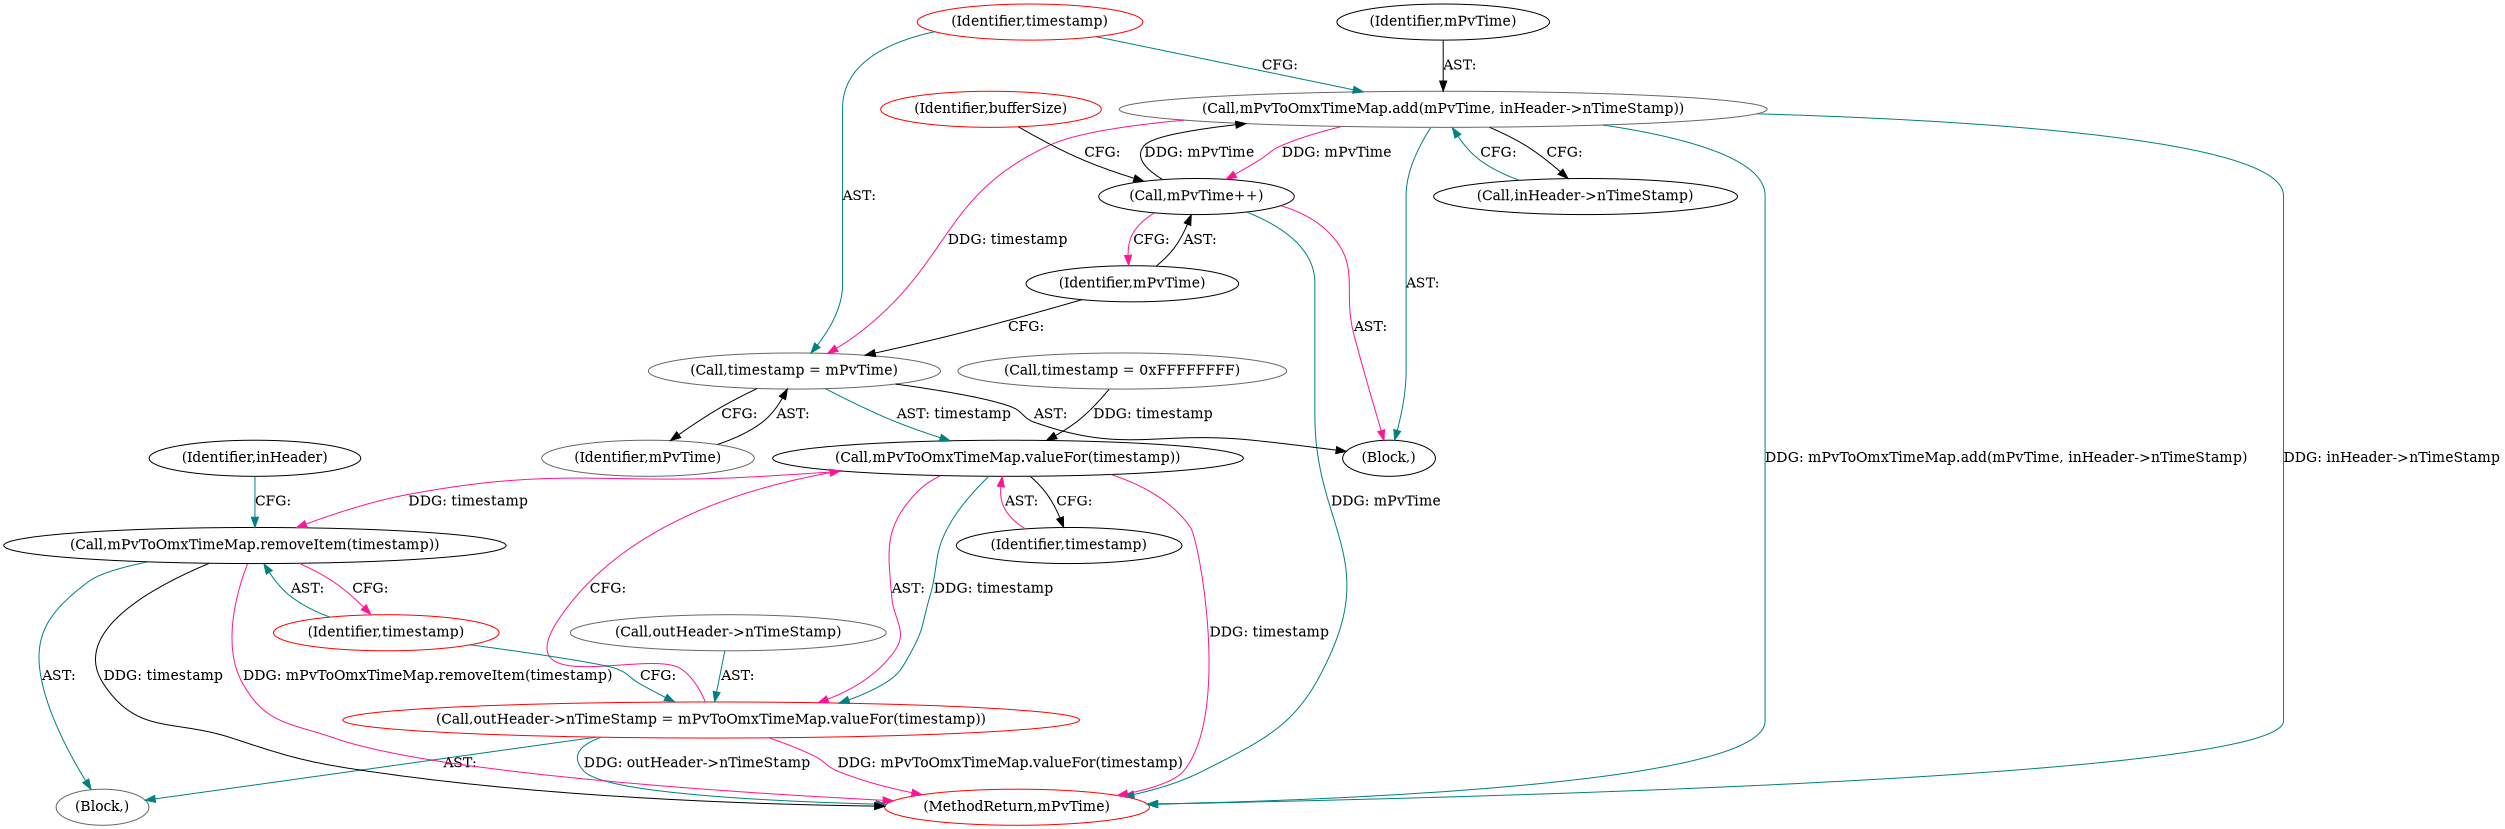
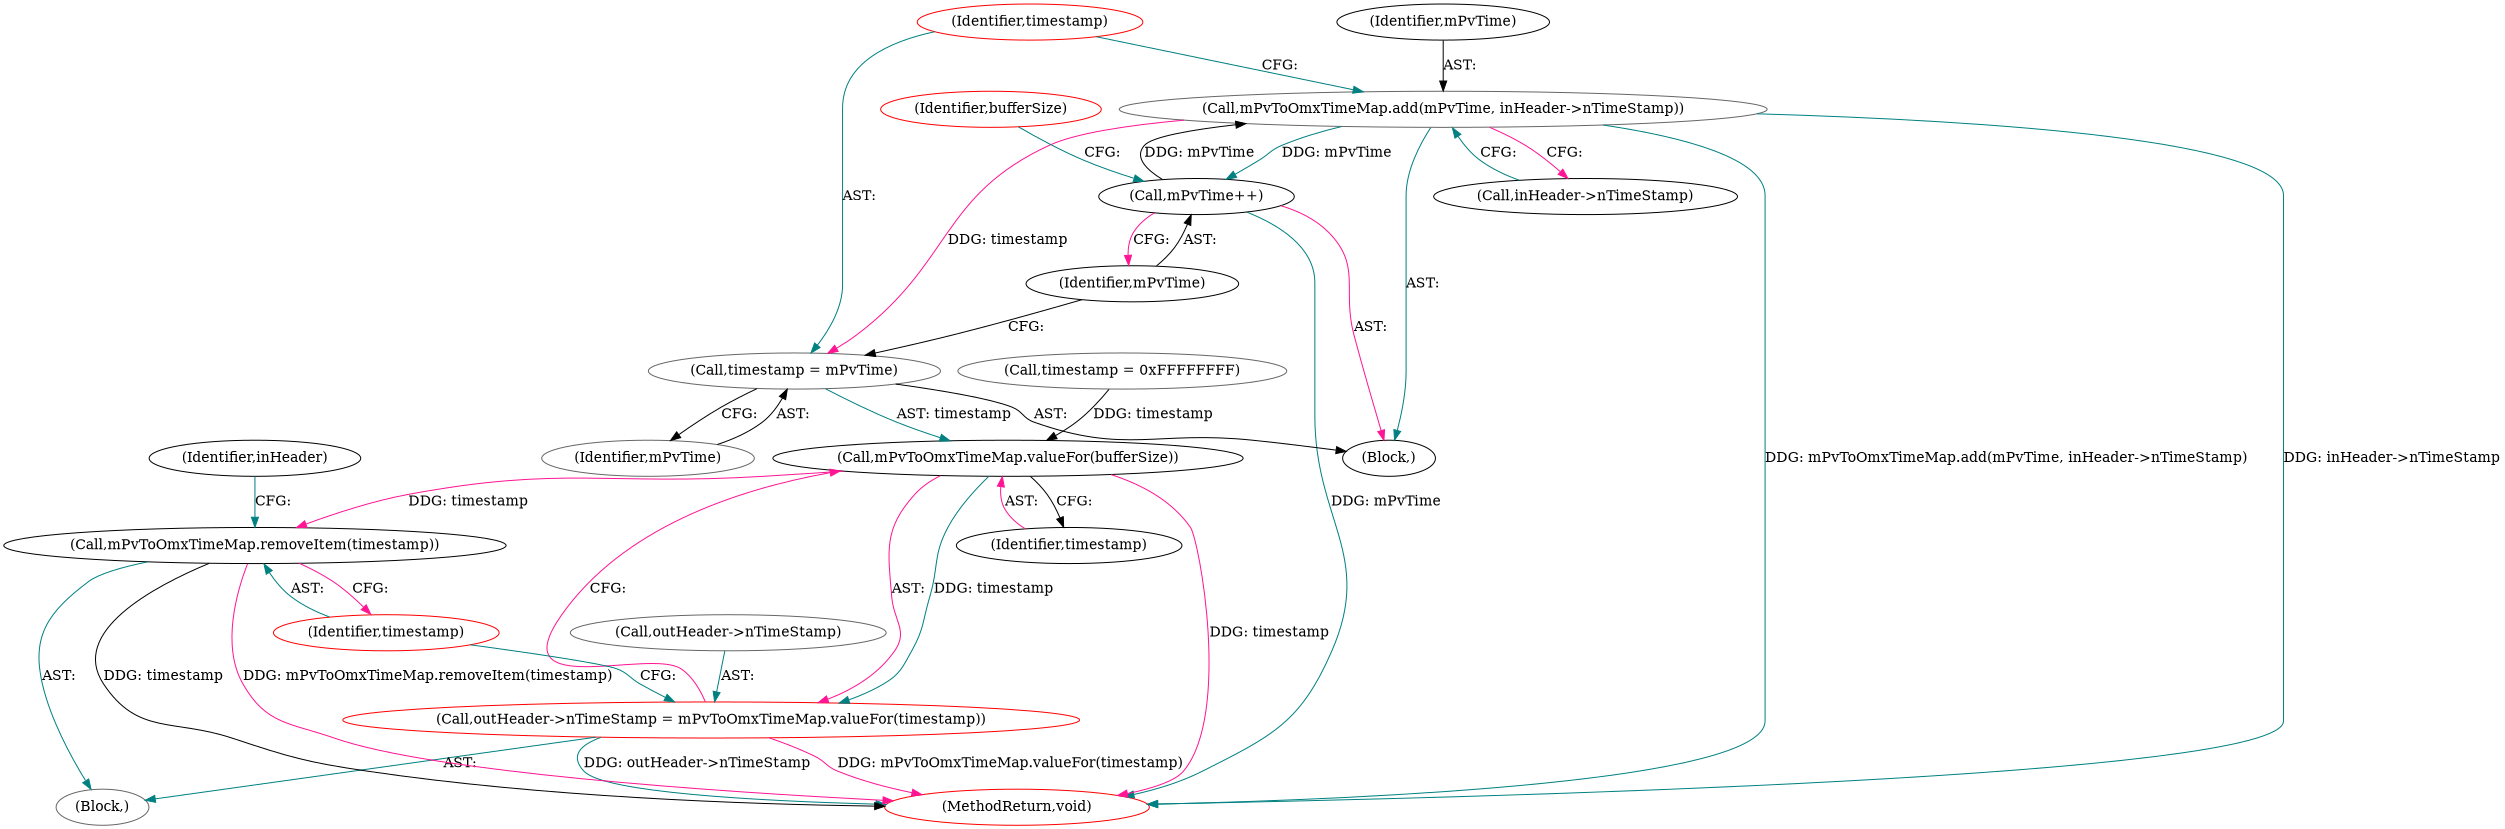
edge "(Call,mPvToOmxTimeMap.add(mPvTime, inHeader->nTimeStamp))" -> "(Call,mPvTime++)": color deeppink -> teal
edge "(Call,mPvToOmxTimeMap.add(mPvTime, inHeader->nTimeStamp))" -> "(Call,inHeader->nTimeStamp)": color black -> deeppink
edge "(Identifier,bufferSize)" -> "(Call,mPvTime++)": color black -> teal
node "(Call,mPvToOmxTimeMap.valueFor(timestamp))": label "(Call,mPvToOmxTimeMap.valueFor(timestamp))" -> "(Call,mPvToOmxTimeMap.valueFor(bufferSize))"
node "(MethodReturn,mPvTime)": label "(MethodReturn,mPvTime)" -> "(MethodReturn,void)"
